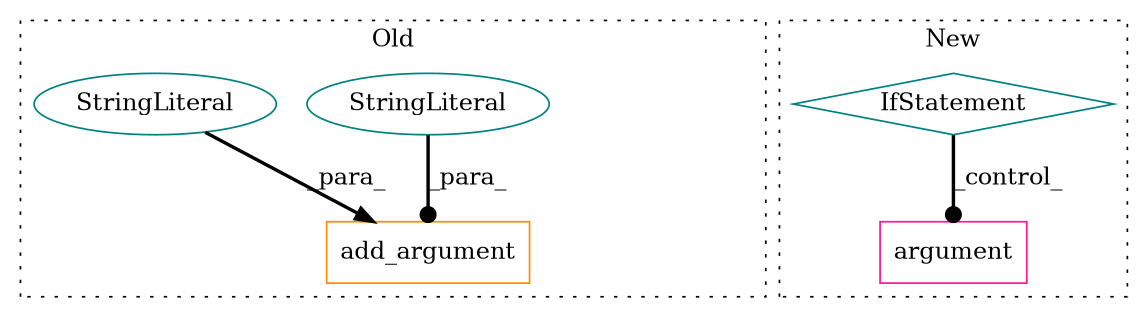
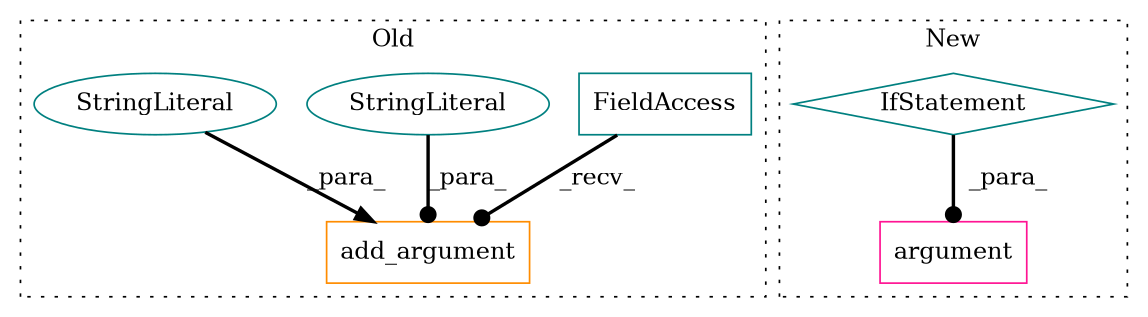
node "FieldAccess": added
edge "IfStatement" -> "argument": label "_control_" -> "_para_"
